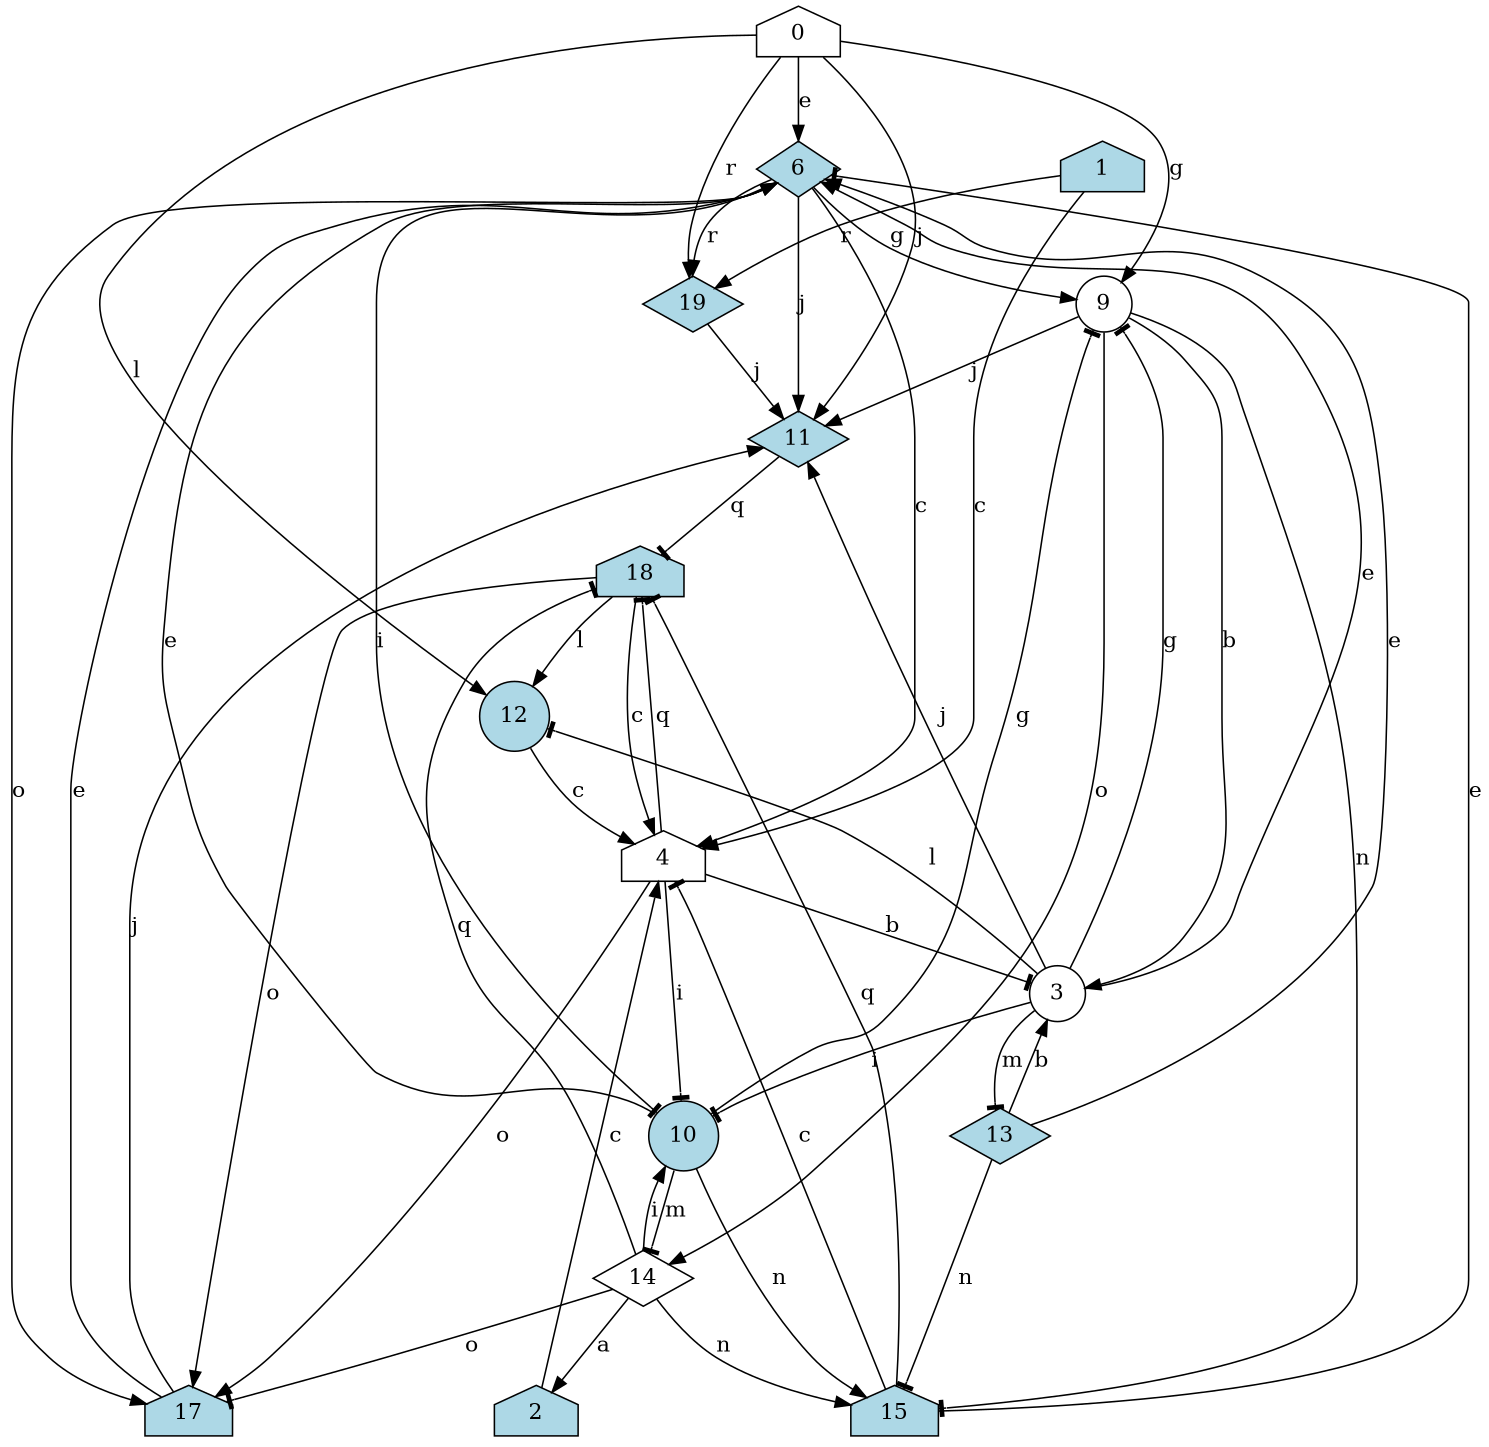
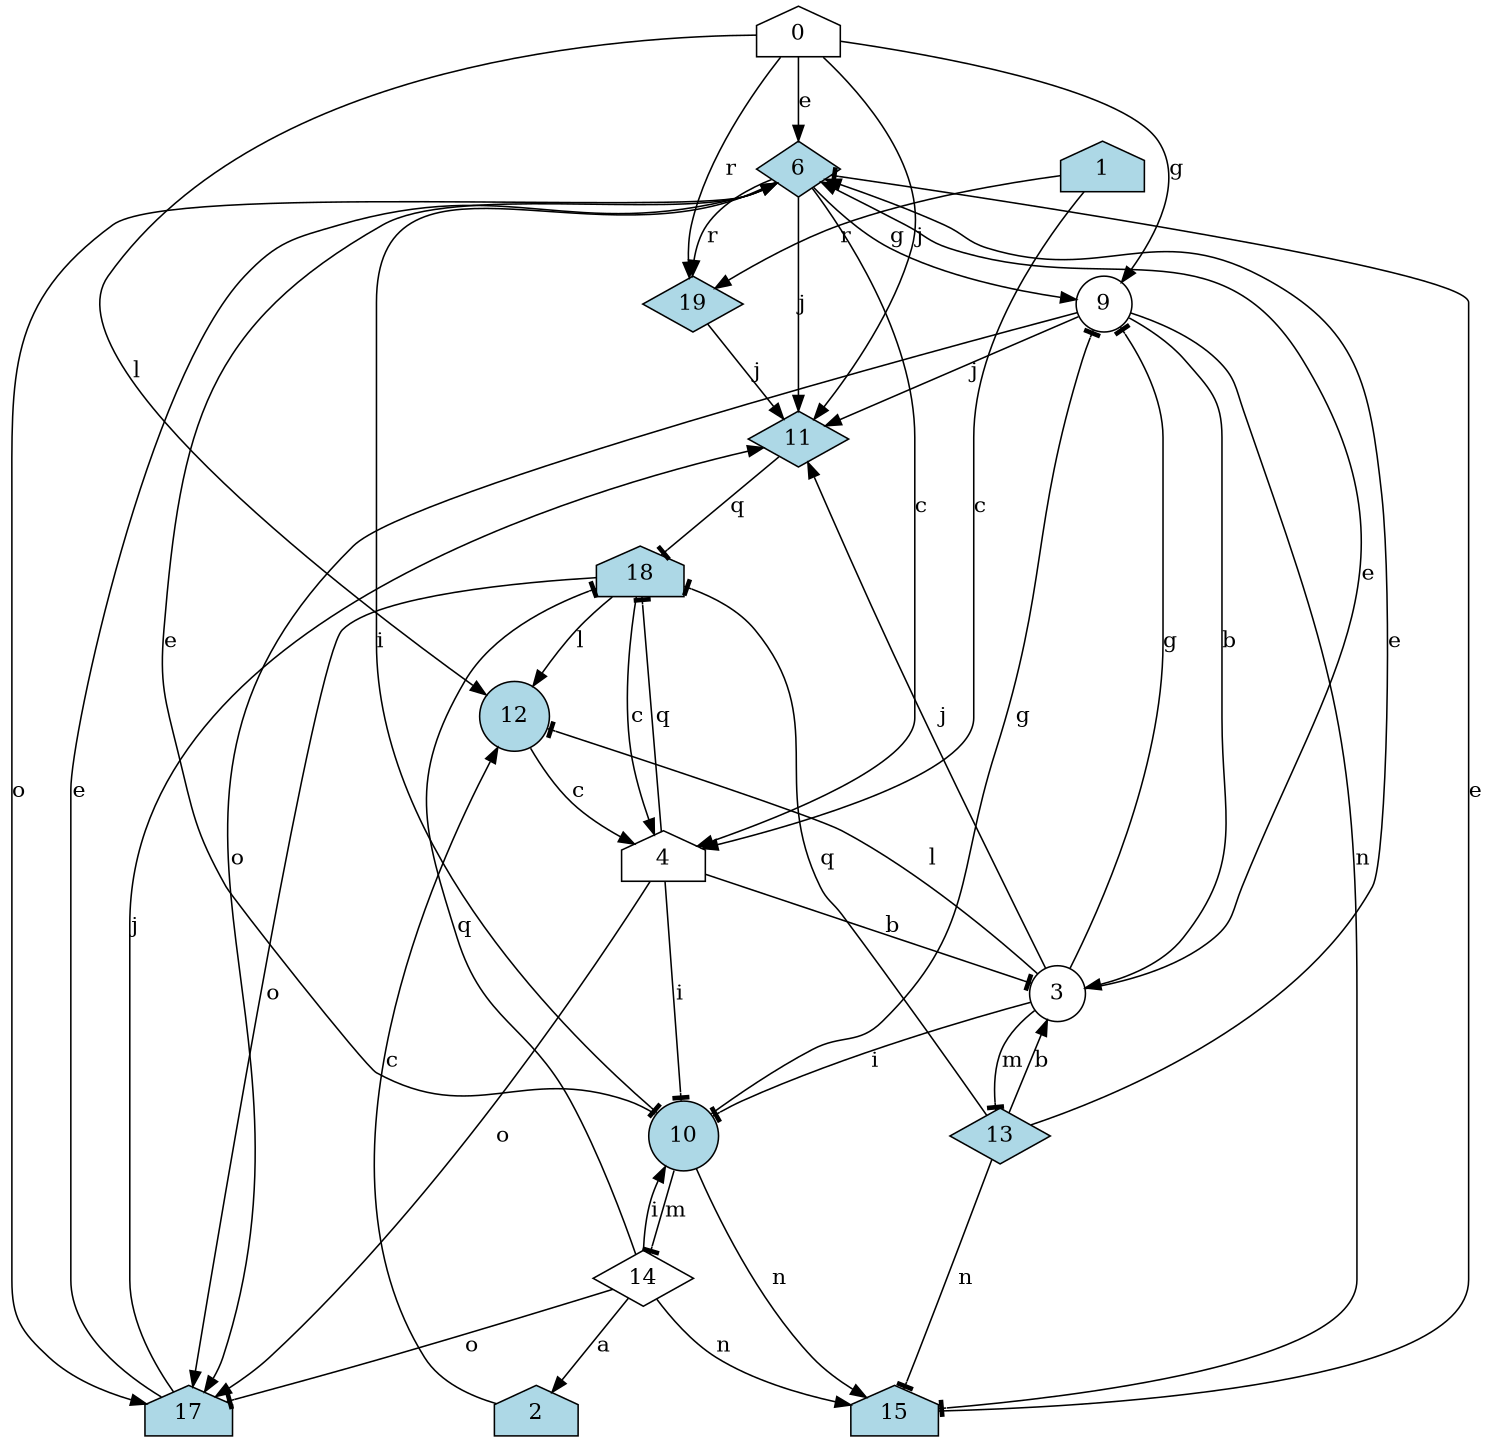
edge "9" -> "14": now "9" -> "17"
edge "15" -> "18": now "13" -> "18"
edge "2" -> "4": now "2" -> "12"
edge "15" -> "4": removed, label "c"
